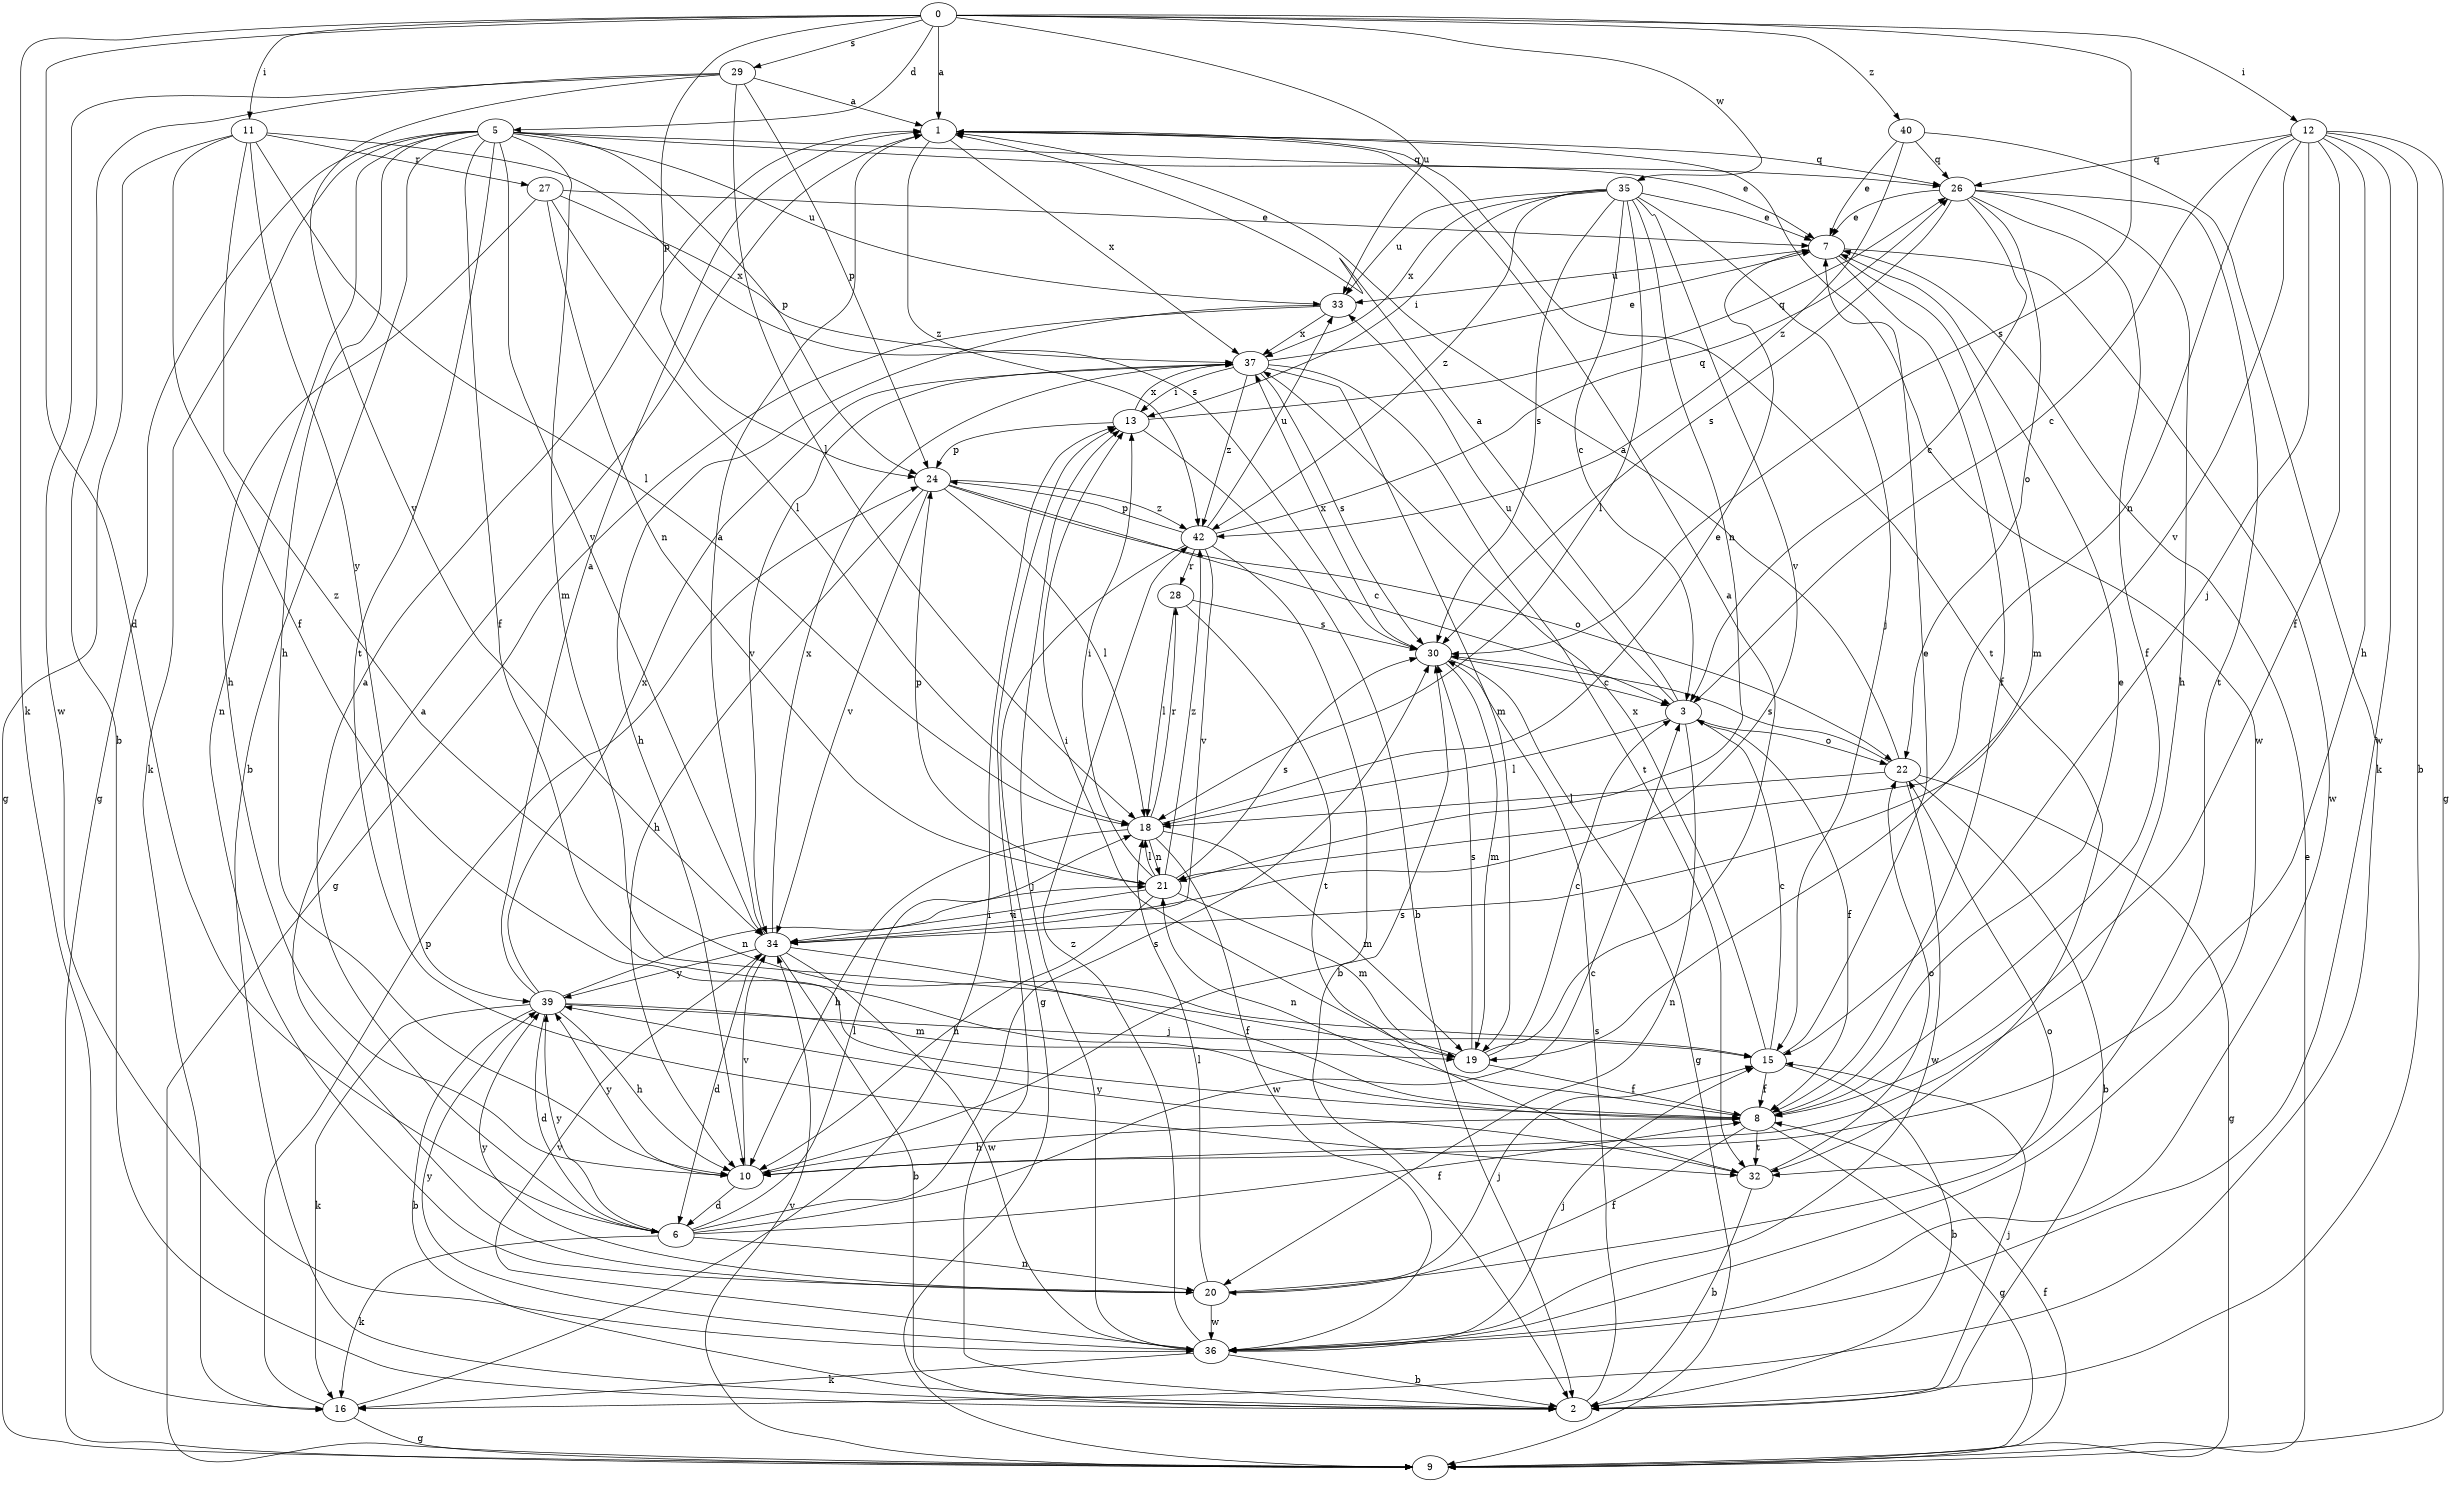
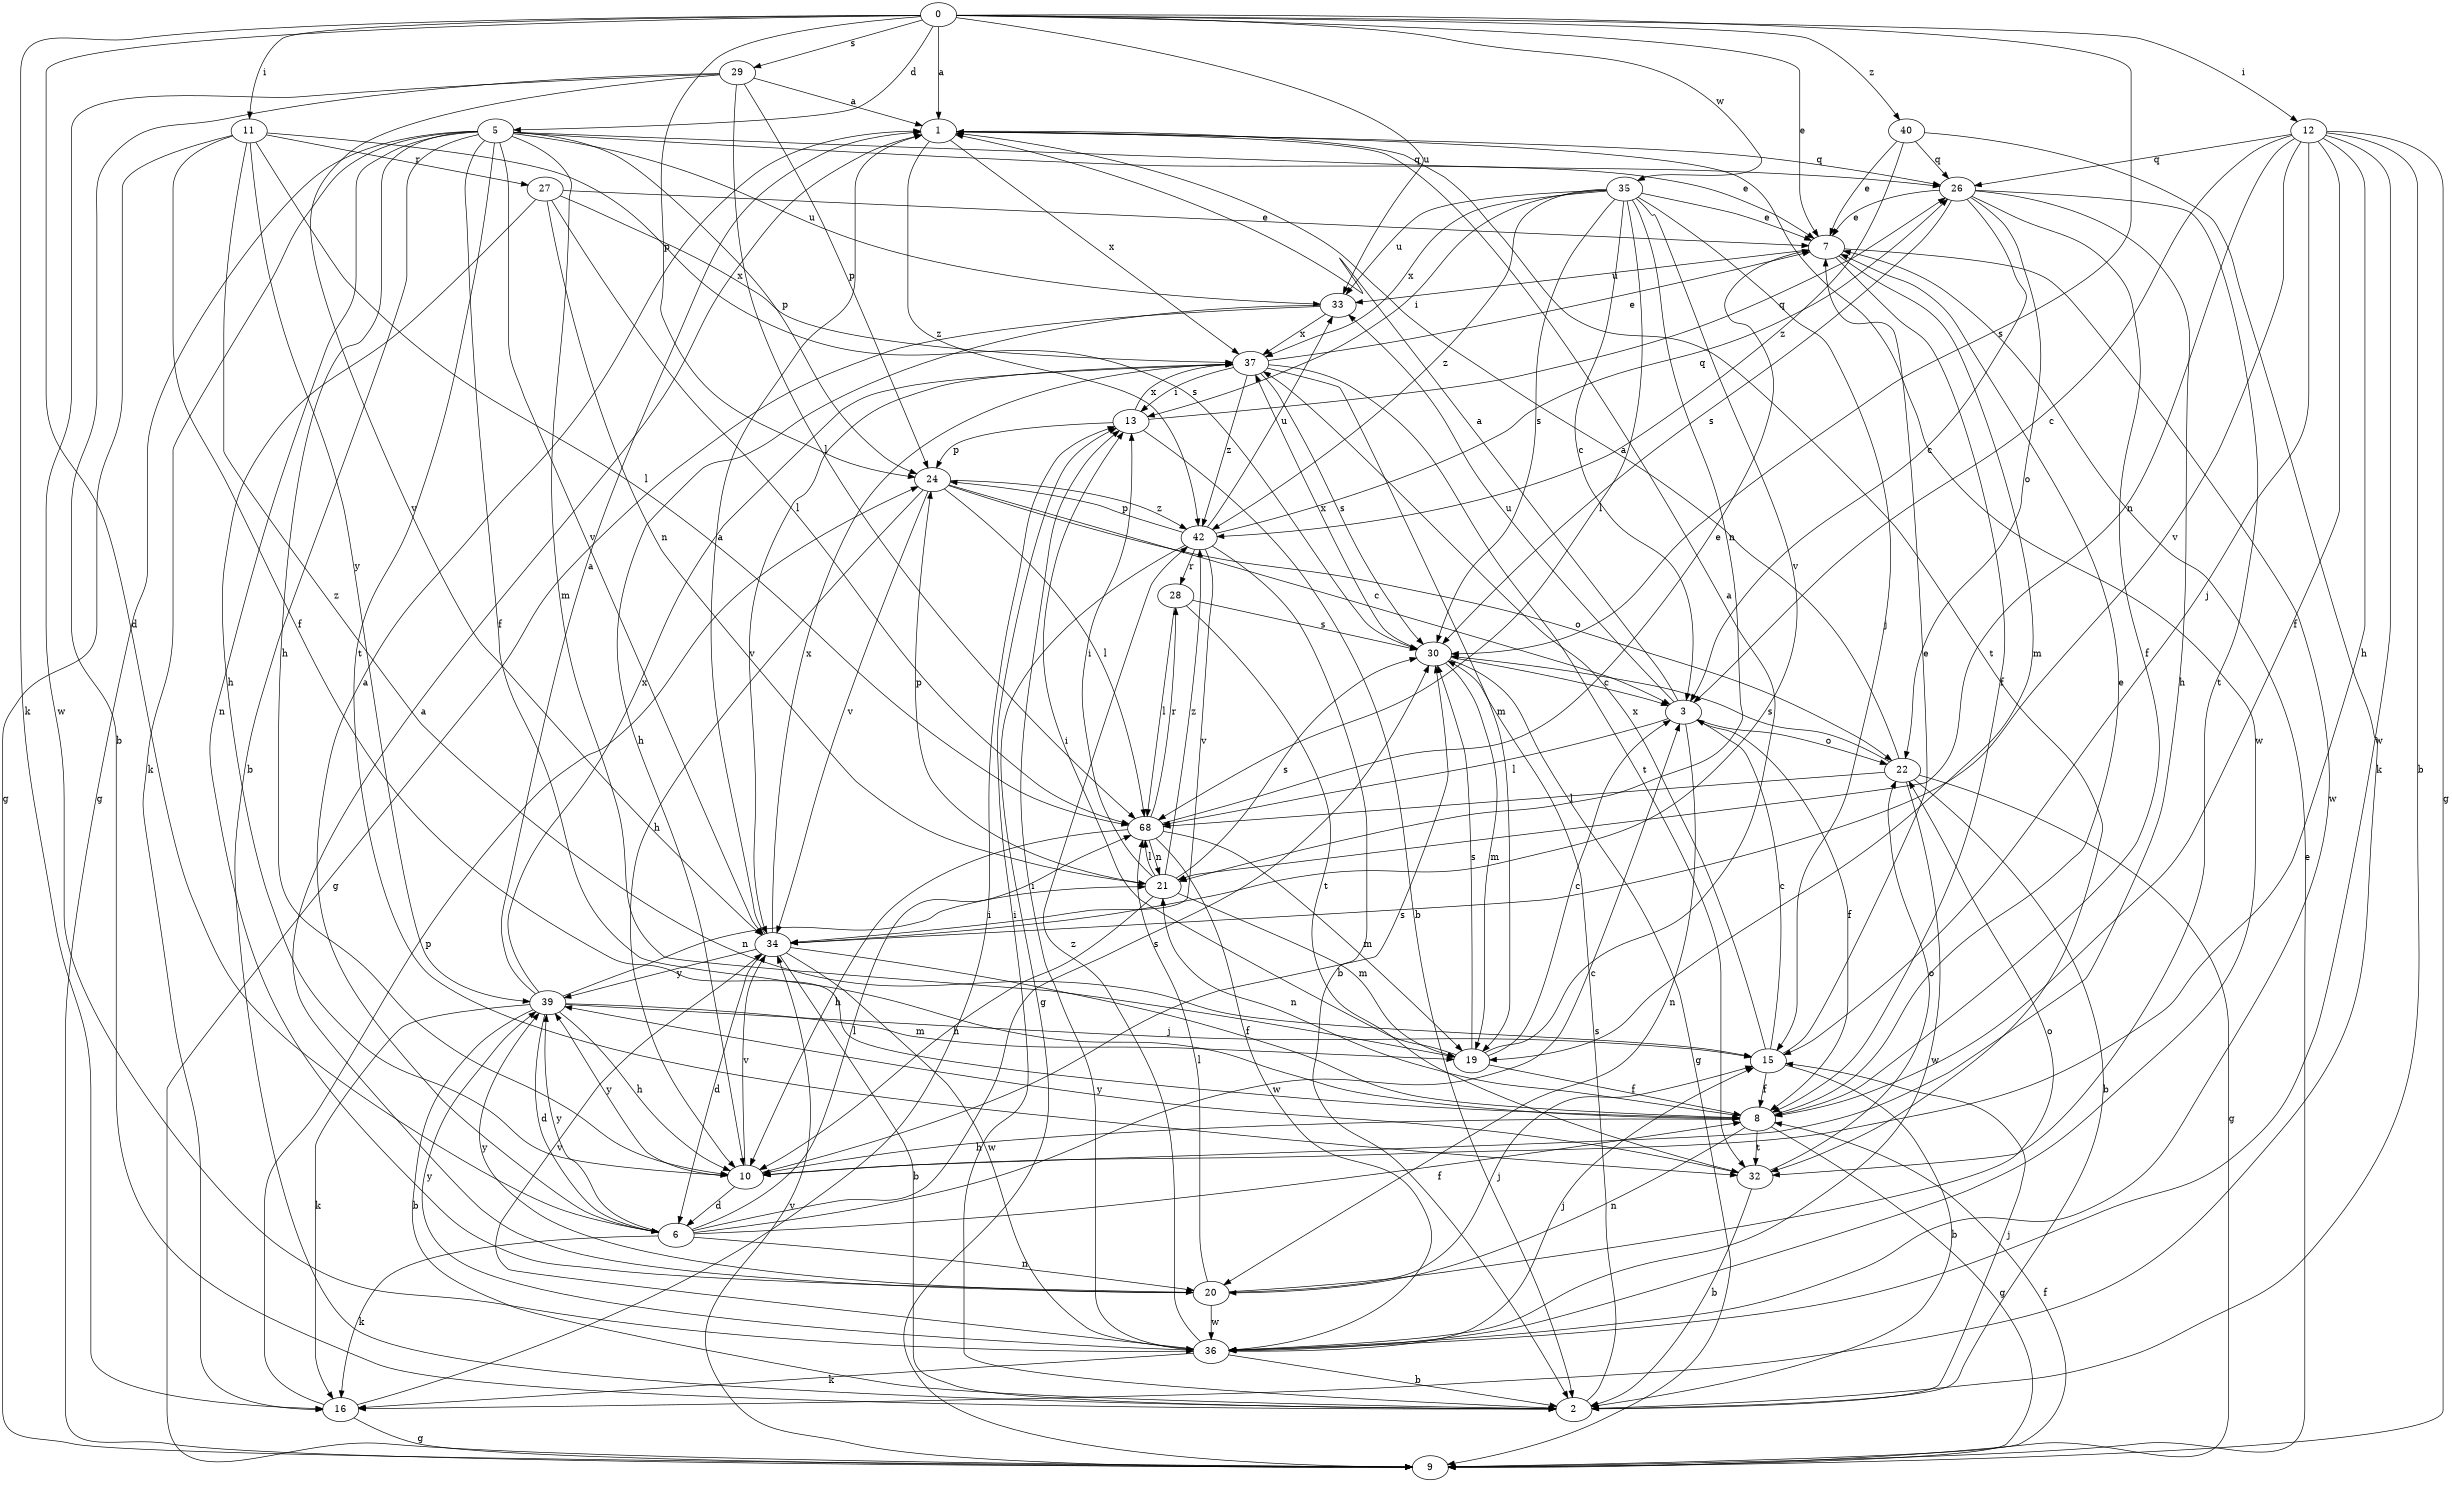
edge "0" -> "7": added, label "e"
node "18": label "18" -> "68"
edge "36" -> "13": label "j" -> "i"
edge "21" -> "34": removed, label "v"
edge "8" -> "20": label "f" -> "n"
